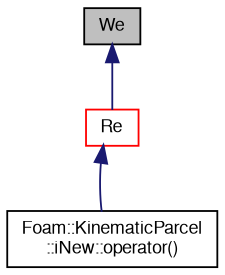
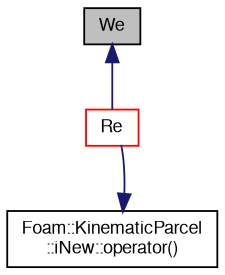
edge "Foam::KinematicParcel ::iNew::operator()" -> "Re": reversed
